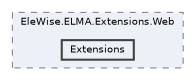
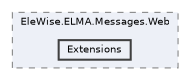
cluster "EleWise.ELMA.Extensions.Web": label "EleWise.ELMA.Extensions.Web" -> "EleWise.ELMA.Messages.Web"
